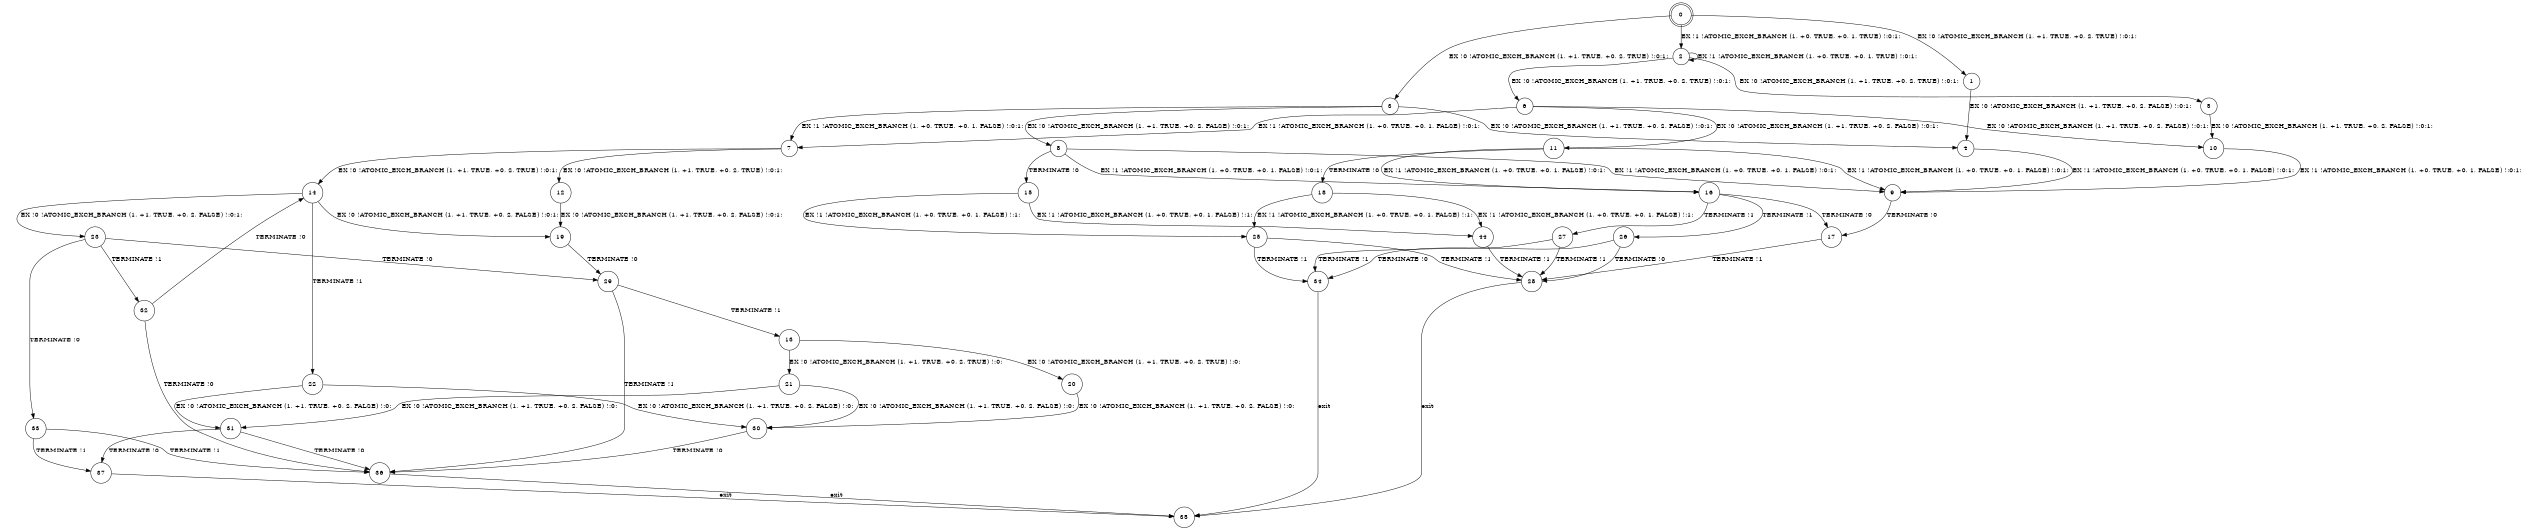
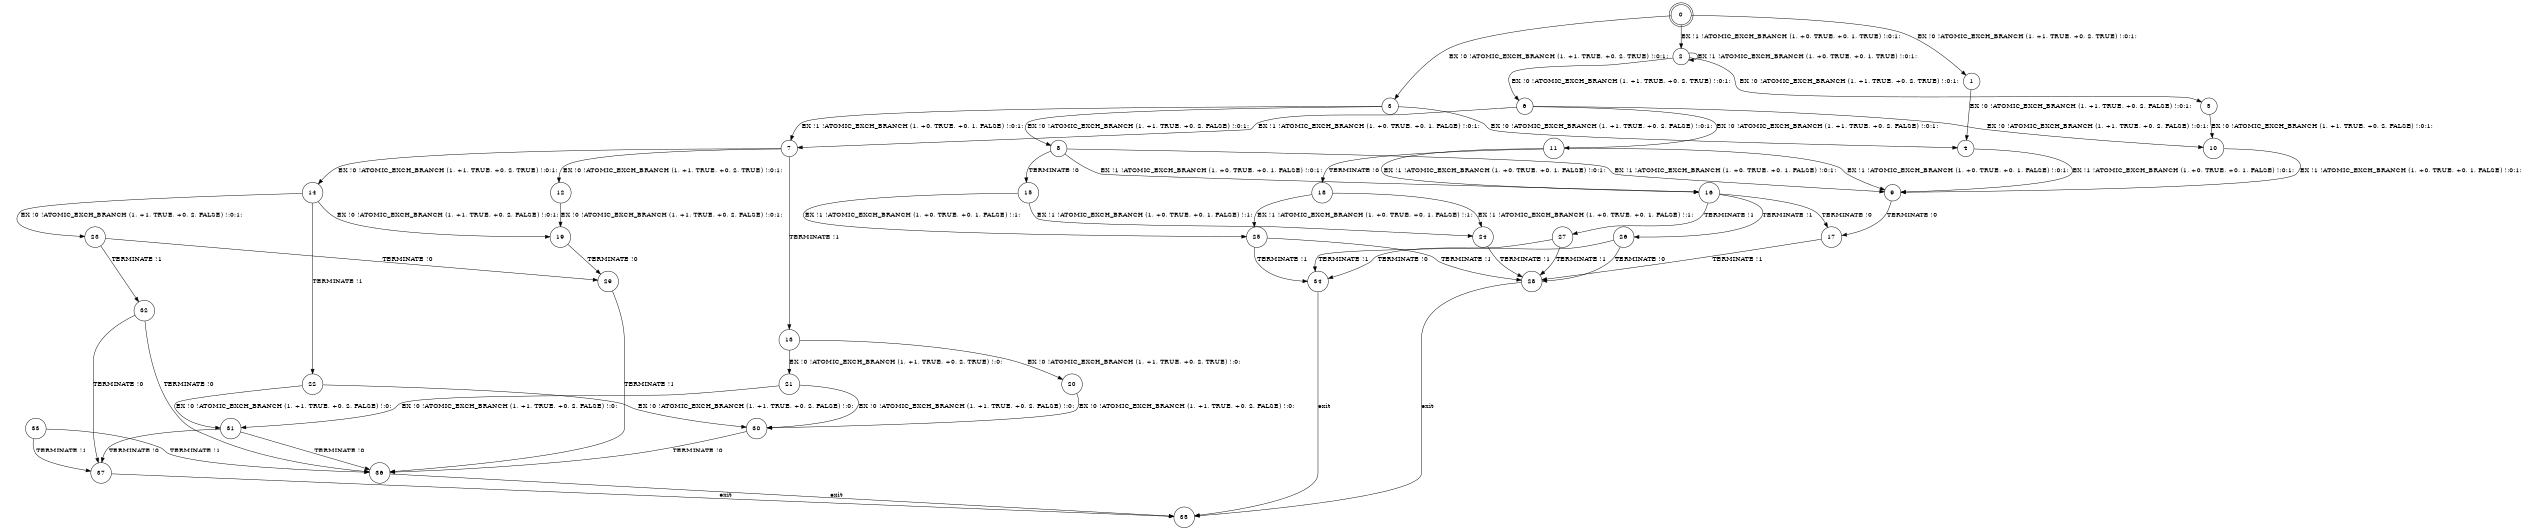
node "44": label "44" -> "24"
edge "32" -> "14": now "32" -> "37"
edge "23" -> "33": removed, label "TERMINATE !0"
edge "29" -> "13": now "7" -> "13"
